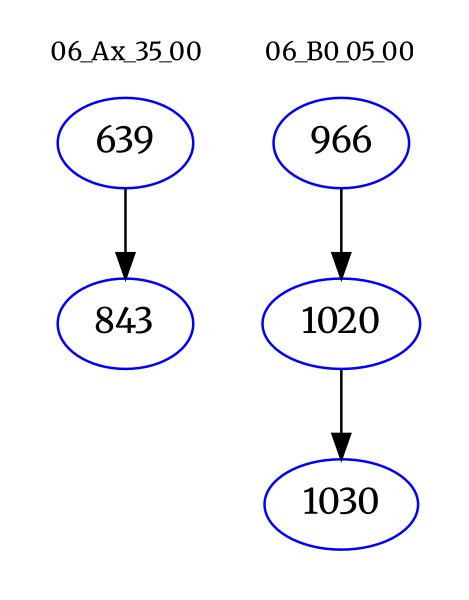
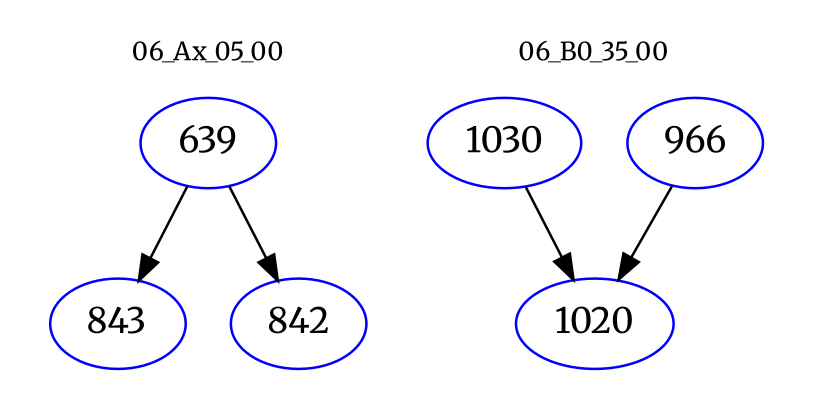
cluster "06_Ax_35_00": label "06_Ax_35_00" -> "06_Ax_05_00"
cluster "06_B0_05_00": label "06_B0_05_00" -> "06_B0_35_00"
node "842": added
edge "1020" -> "1030": reversed
